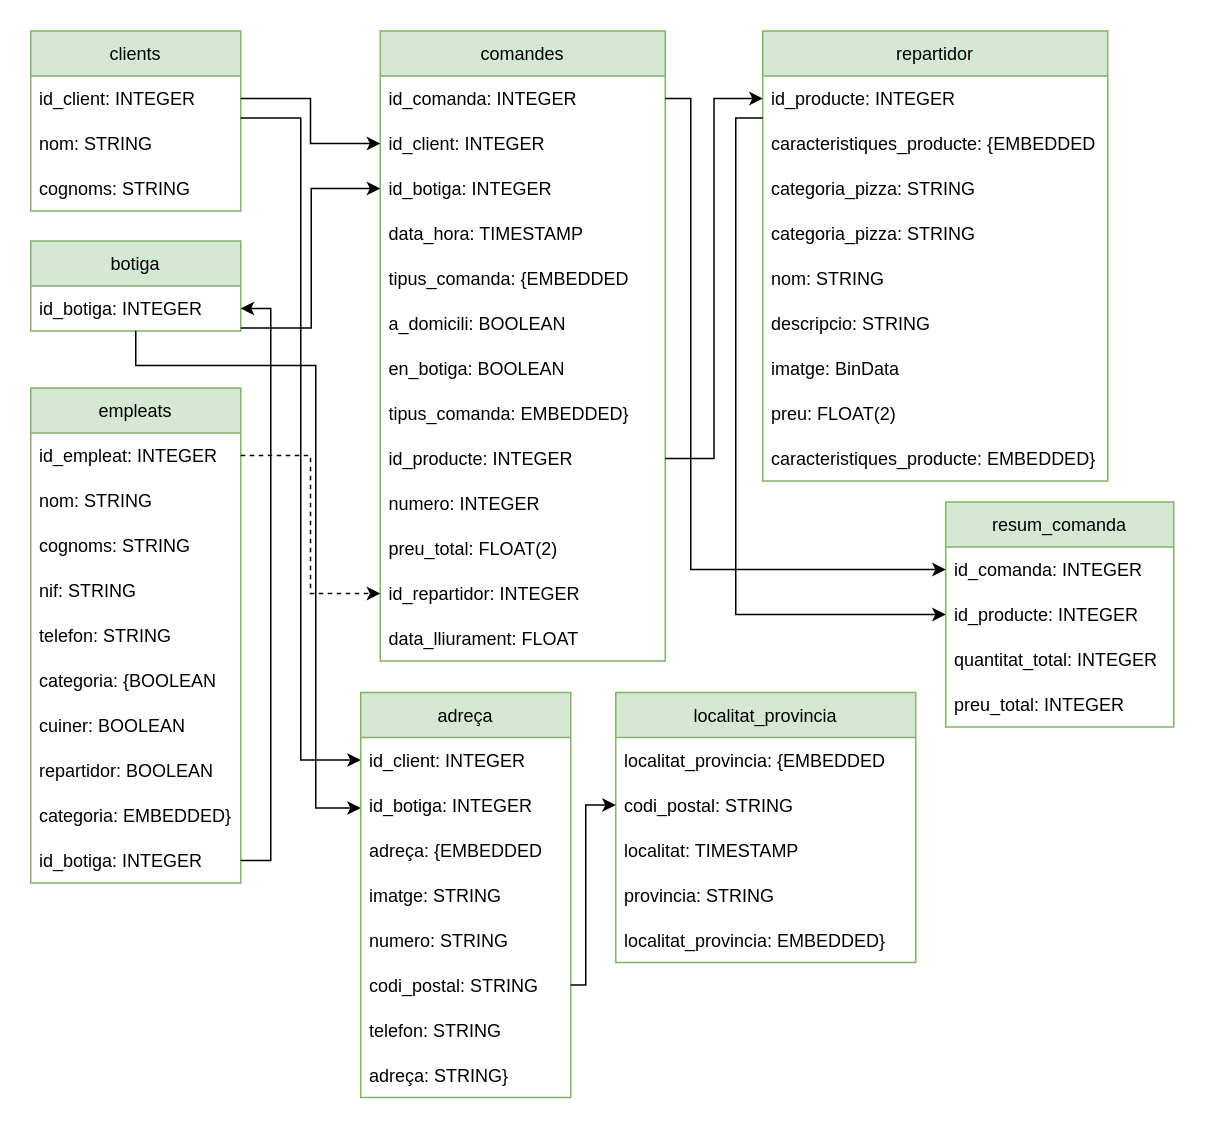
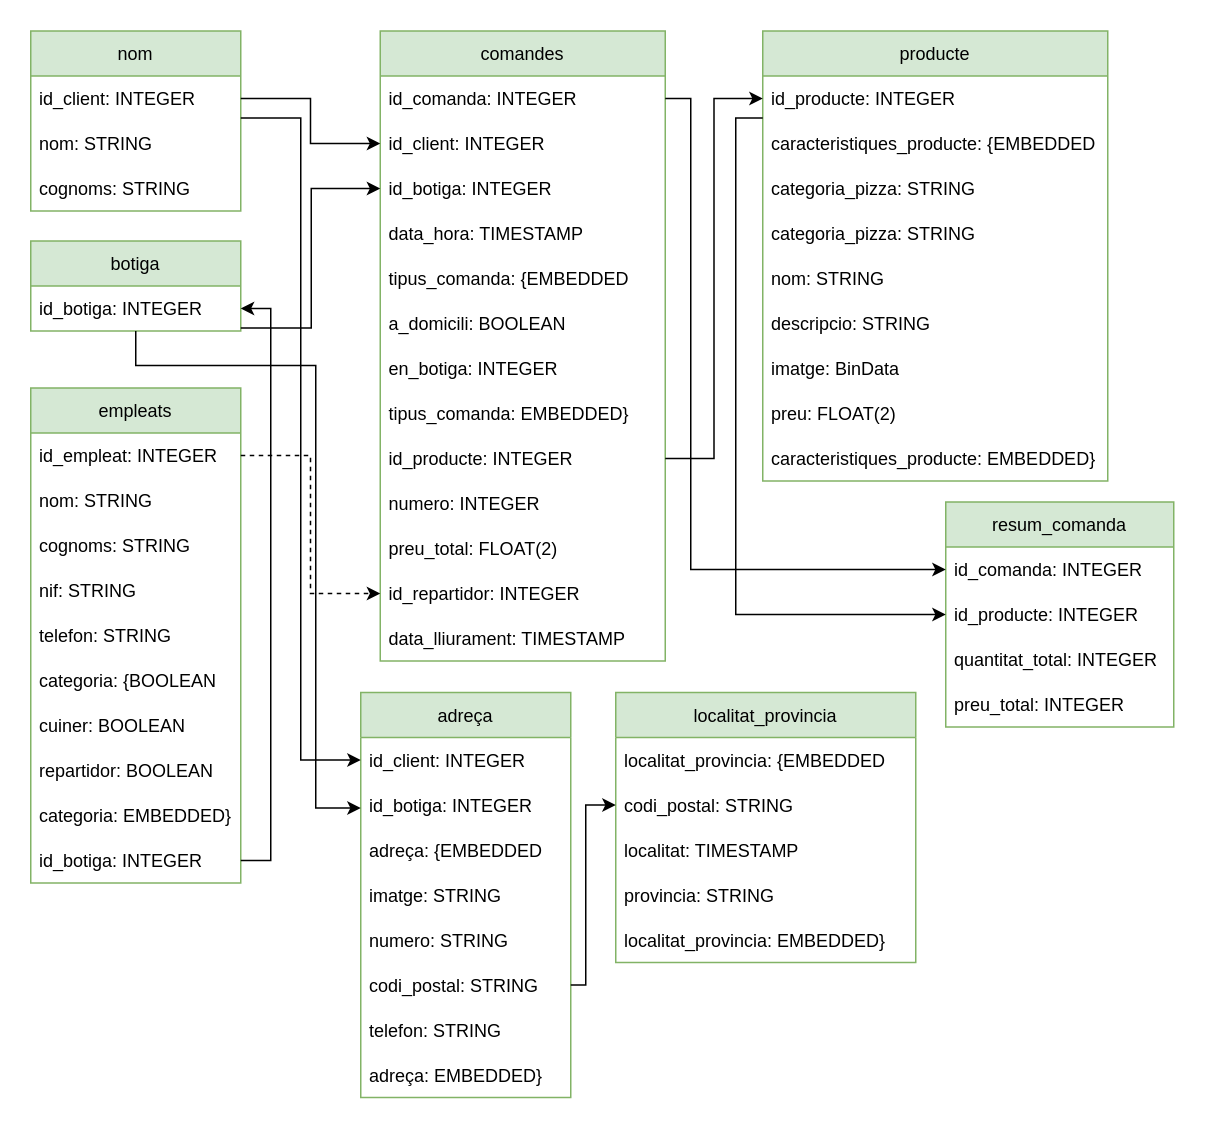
node "clients": label "clients" -> "nom"
node "repartidor": label "repartidor" -> "producte"
node "en_botiga: BOOLEAN": label "en_botiga: BOOLEAN" -> "en_botiga: INTEGER"
node "data_lliurament: FLOAT": label "data_lliurament: FLOAT" -> "data_lliurament: TIMESTAMP"
node "adreça: STRING}": label "adreça: STRING}" -> "adreça: EMBEDDED}"
